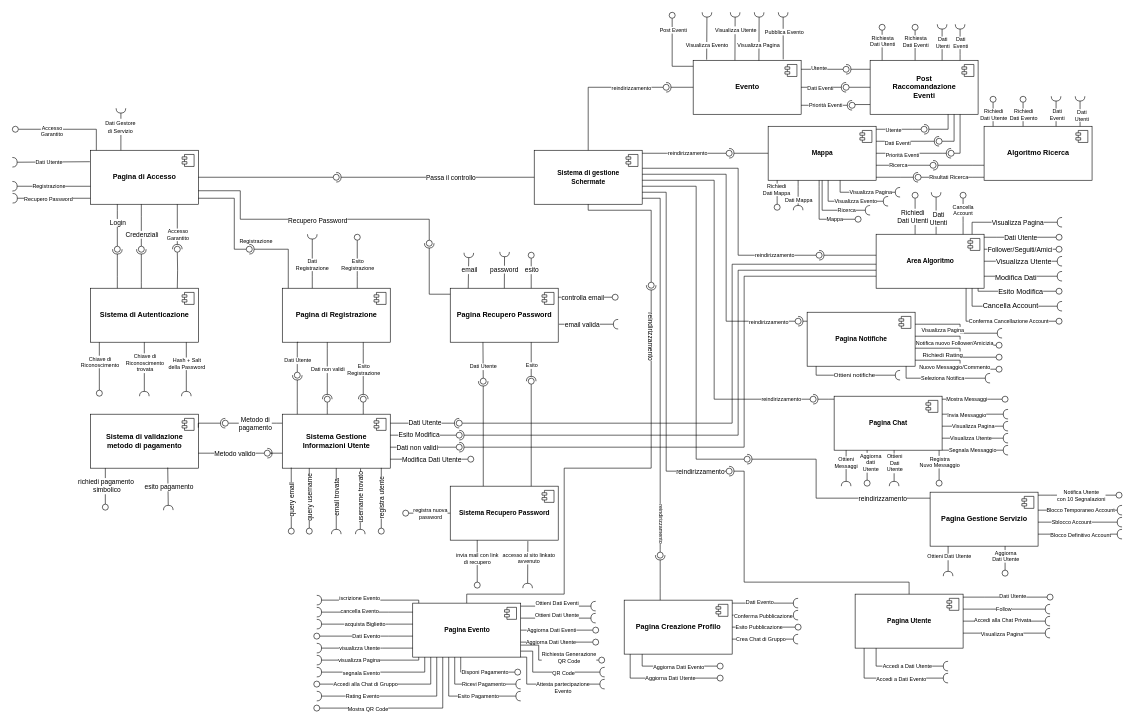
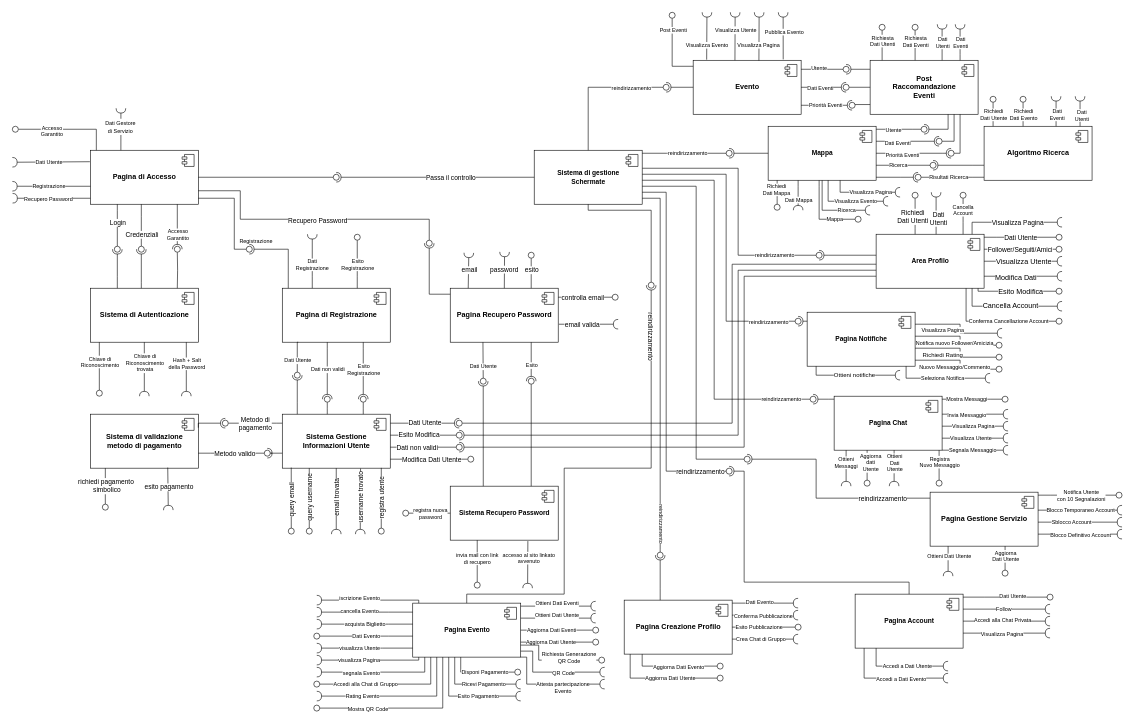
node "Area Algoritmo": label "Area Algoritmo" -> "Area Profilo"
node "Pagina Utente": label "Pagina Utente" -> "Pagina Account"
